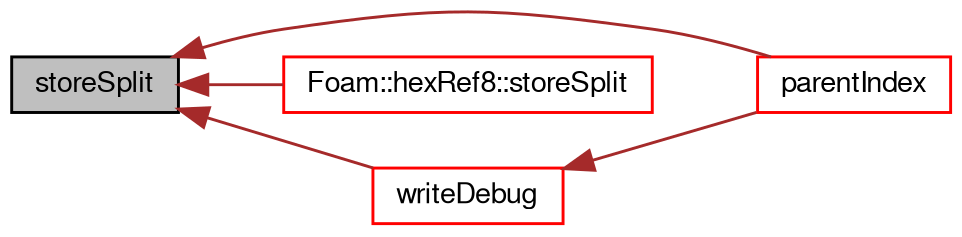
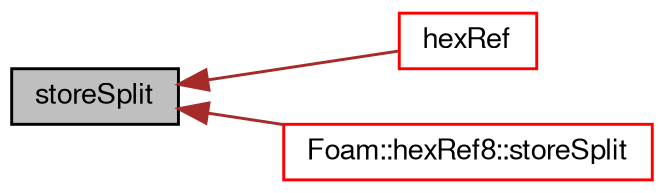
node "parentIndex": label "parentIndex" -> "hexRef"
node "writeDebug": removed
